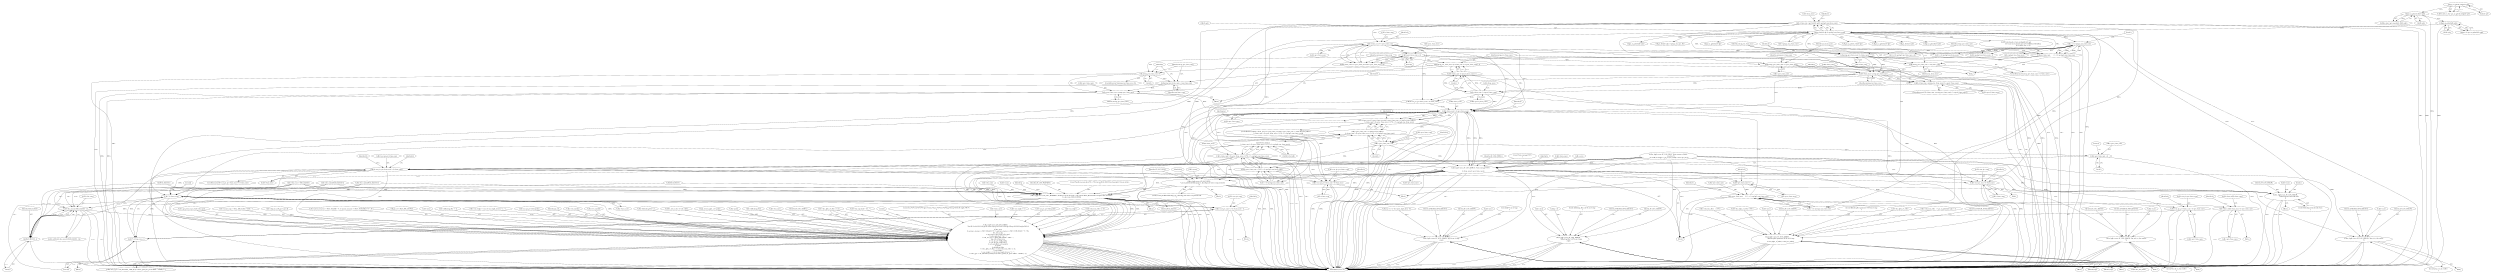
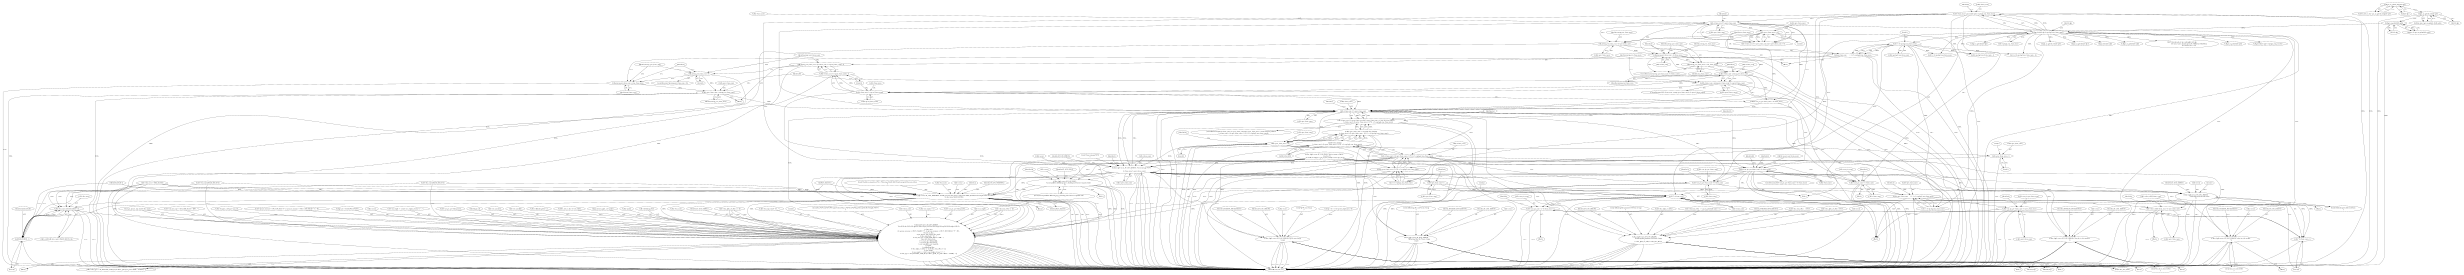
edge "(Call,unwrap_prev_frame_num = h->prev_frame_num)" -> "(Call,h->frame_num - unwrap_prev_frame_num)": now "(Call,unwrap_prev_frame_num = h->prev_frame_num)" -> "(Call,unwrap_prev_frame_num > h->frame_num)"
node "(Call,h->deblocking_filter == 1)": removed
node "(Call,tmp > 2)": removed
